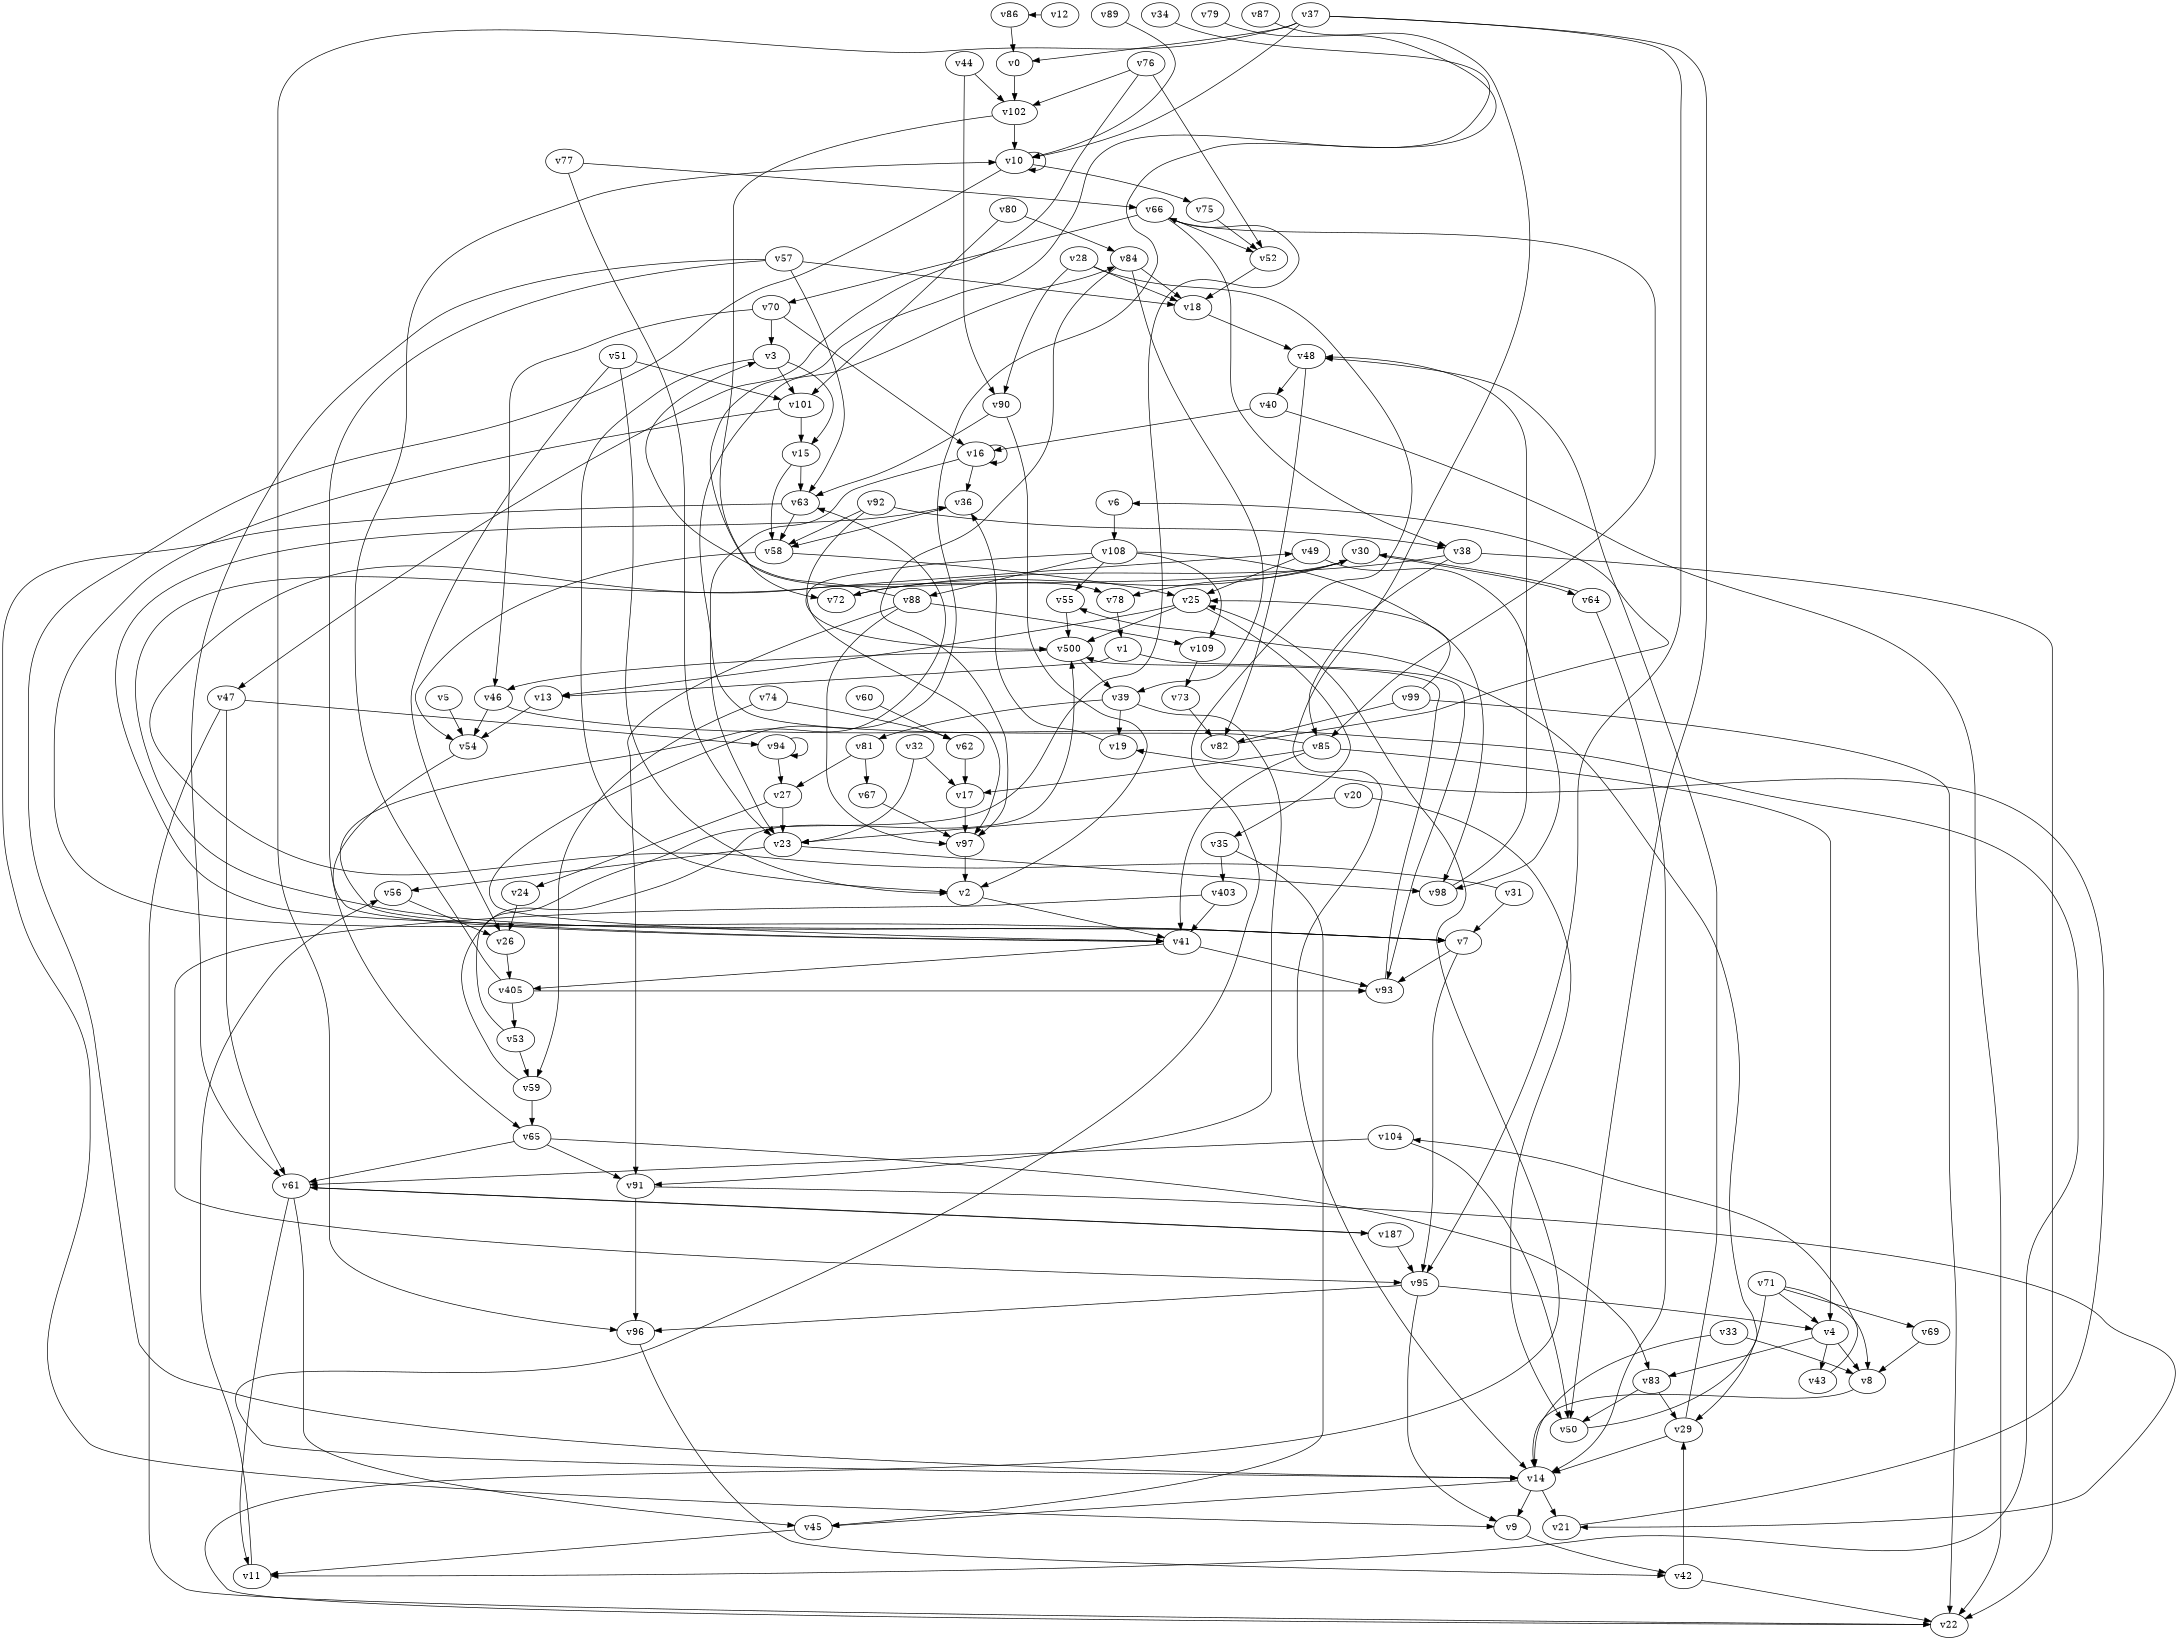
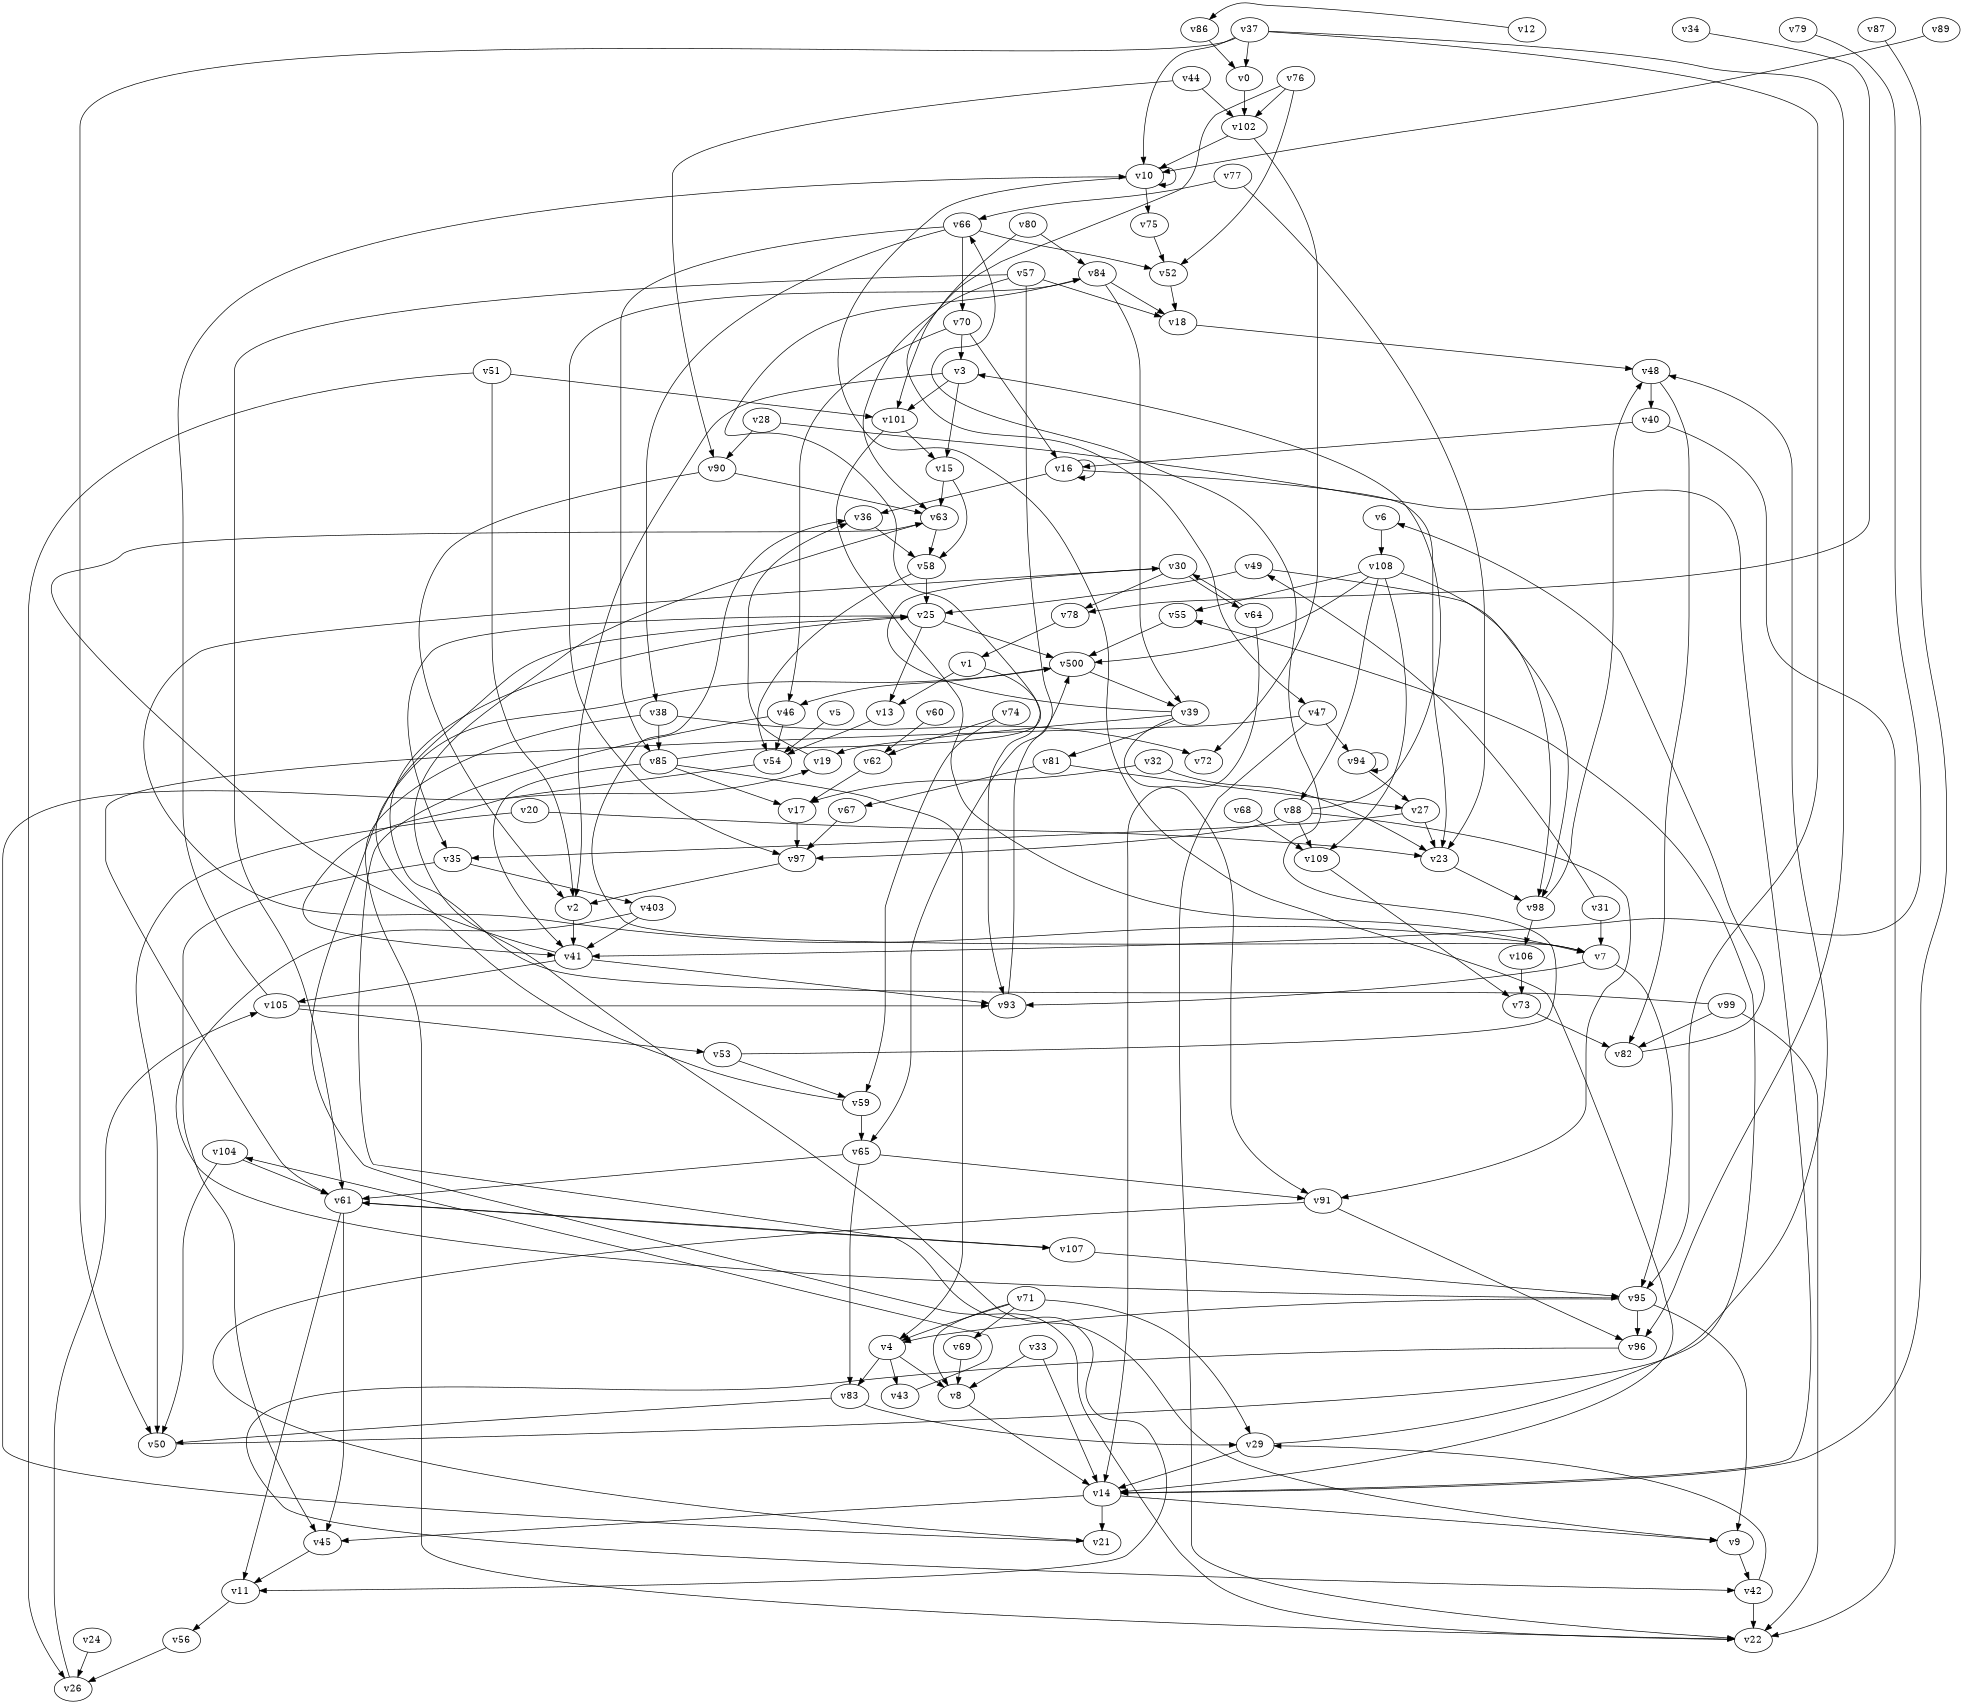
edge "v28" -> "v18": removed
node "v92": removed
edge "v72" -> "v30": now "v39" -> "v30"
node "v68": added
edge "v27" -> "v24": now "v27" -> "v35"
edge "v23" -> "v56": removed
node "v106": added
node "v405": label "v405" -> "v105"
node "v187": label "v187" -> "v107"
